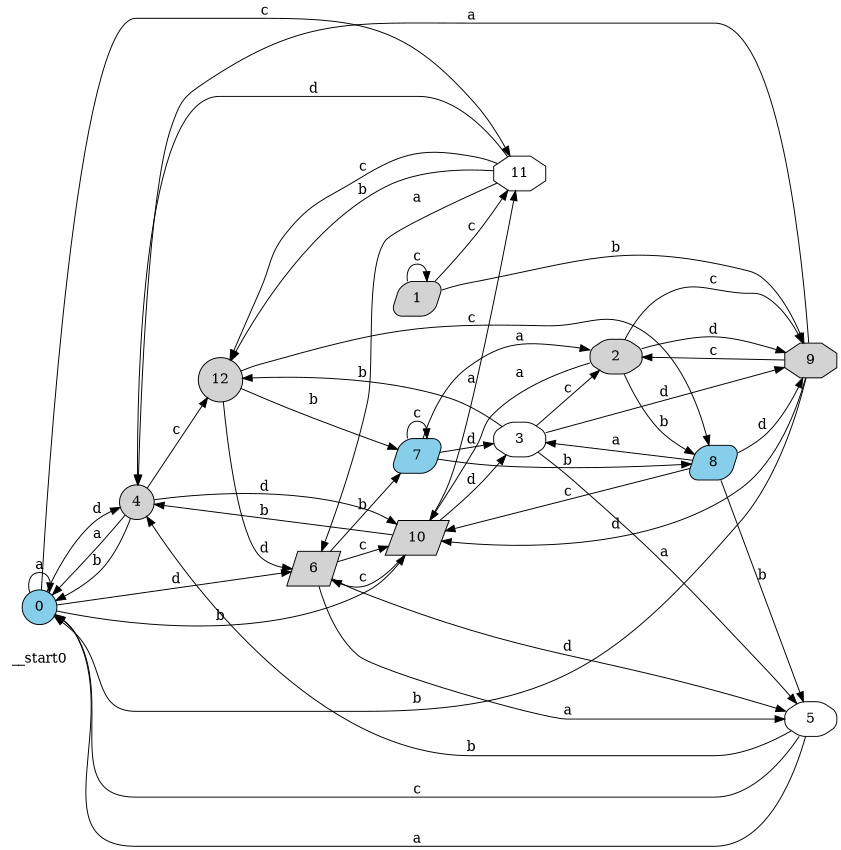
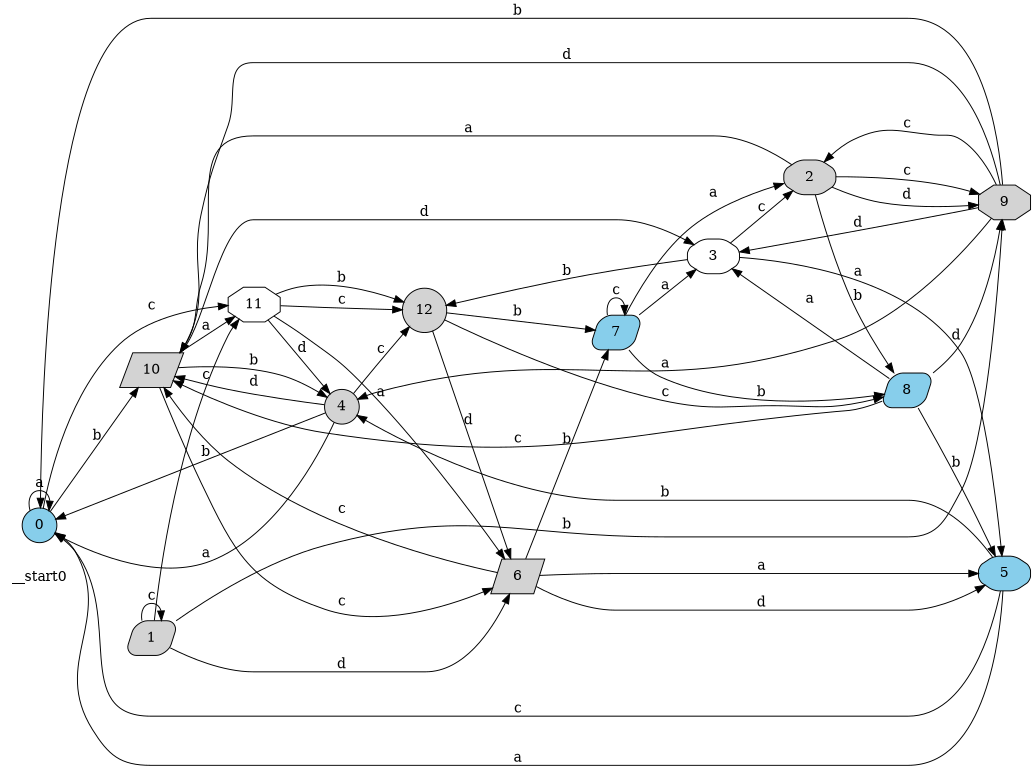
edge "3" -> "9": reversed
edge "7" -> "3": label "d" -> "a"
edge "0" -> "4": removed, label "d"
edge "0" -> "6": now "1" -> "6"
node "5": fillcolor white -> skyblue
